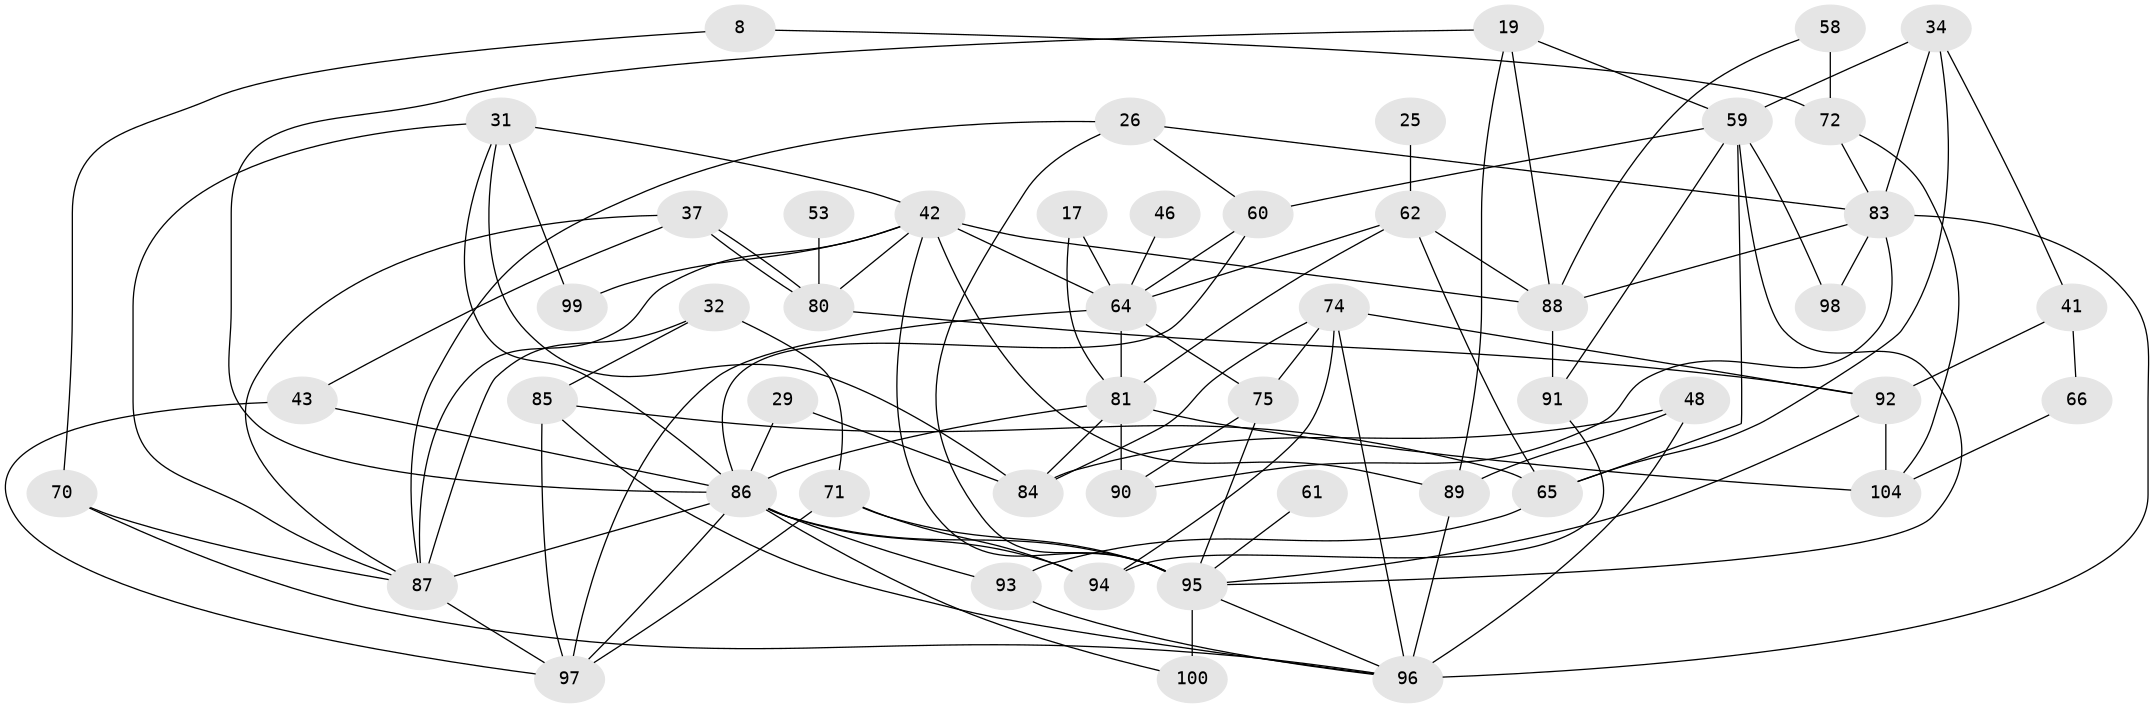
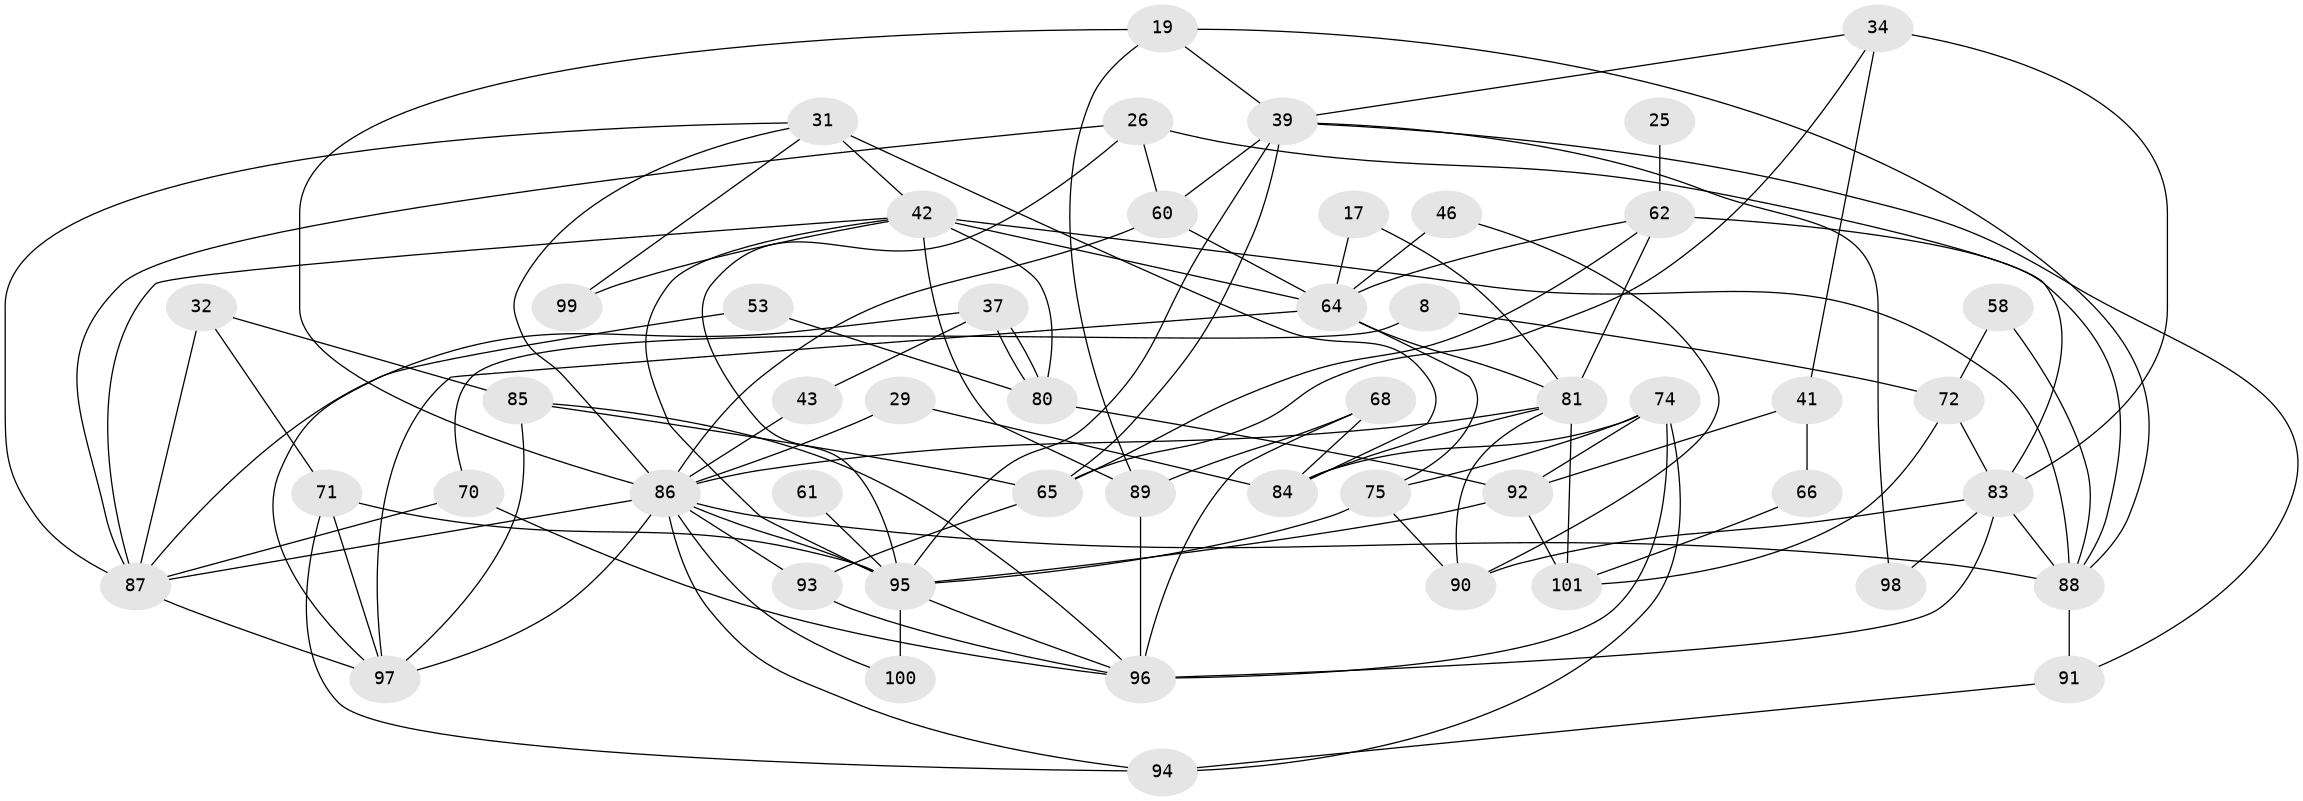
node "59": label "59" -> "39"
edge "46" -- "90": added
node "48": label "48" -> "68"
node "104": label "104" -> "101"
edge "86" -- "88": added
edge "43" -- "97": now "53" -- "97"
